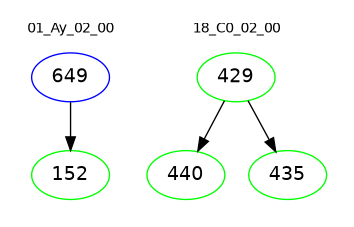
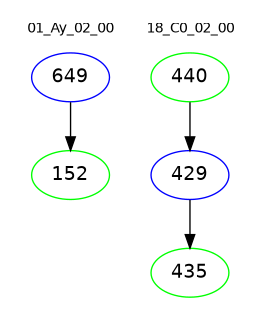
node "429": color green -> blue
edge "429" -> "440": reversed
